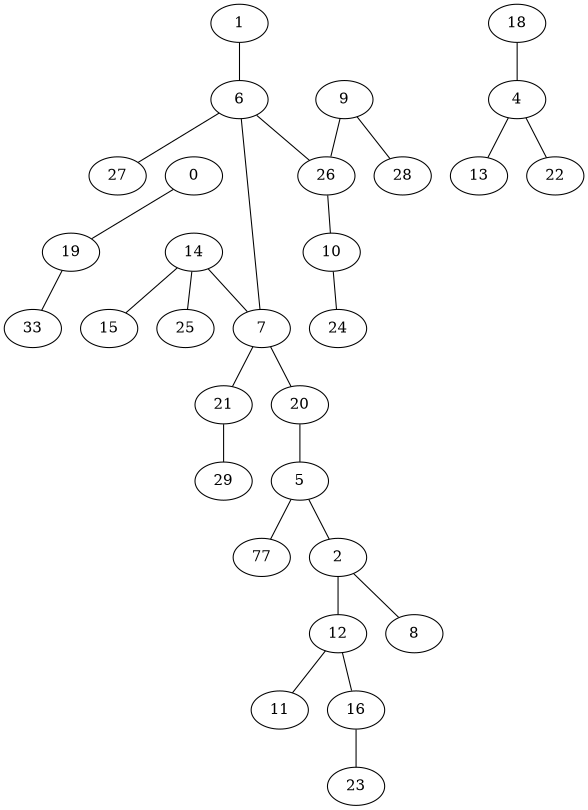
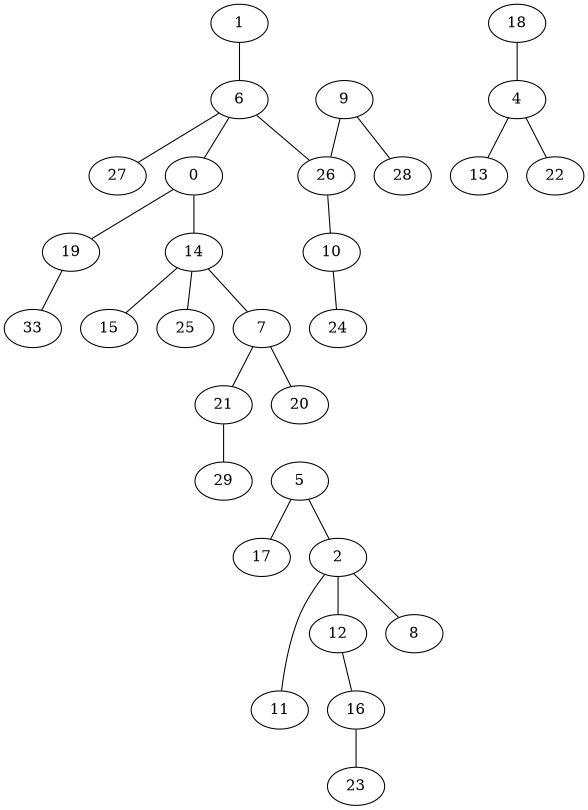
edge "0" -- "14": added
edge "6" -- "7": now "6" -- "0"
edge "20" -- "5": removed
node "77": label "77" -> "17"
edge "12" -- "11": now "2" -- "11"
